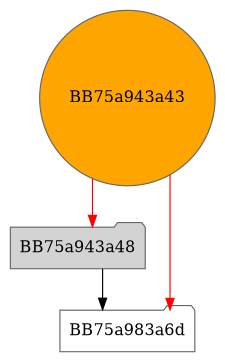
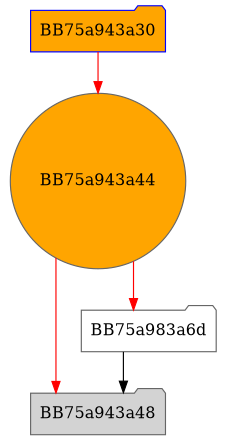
node "BB75a943a30": added
node "BB75a943a43": label "BB75a943a43" -> "BB75a943a44"
edge "BB75a943a48" -> "BB75a983a6d": reversed
